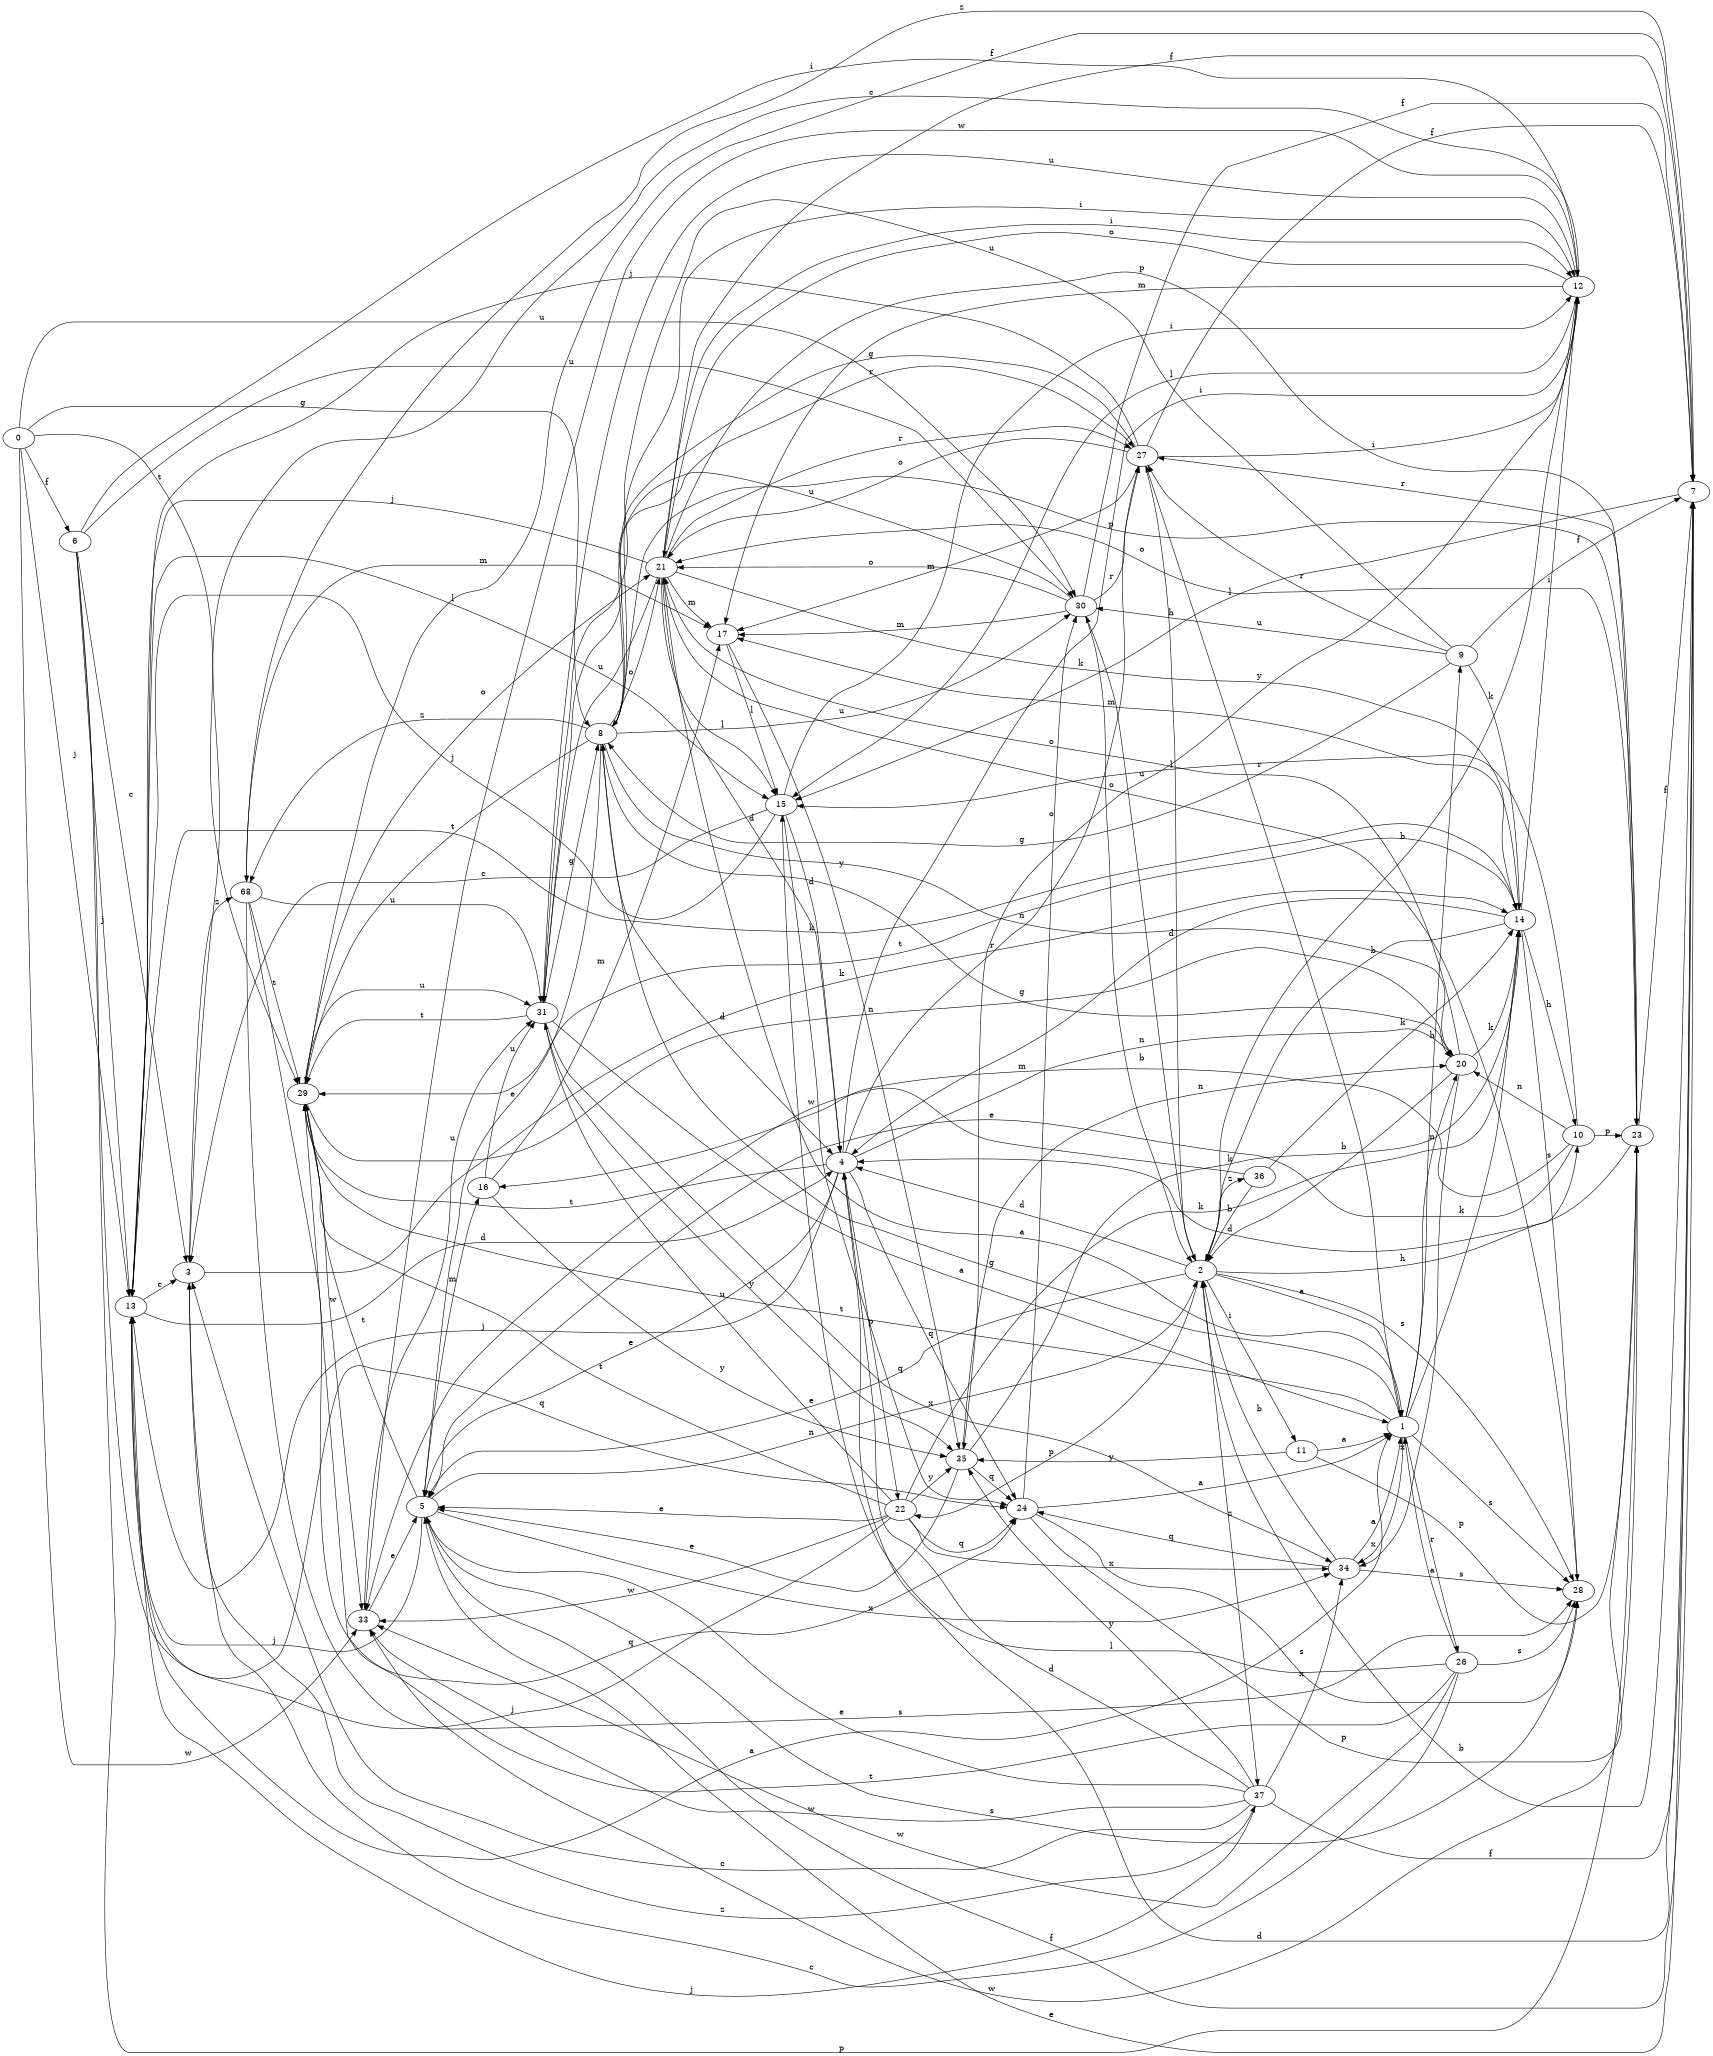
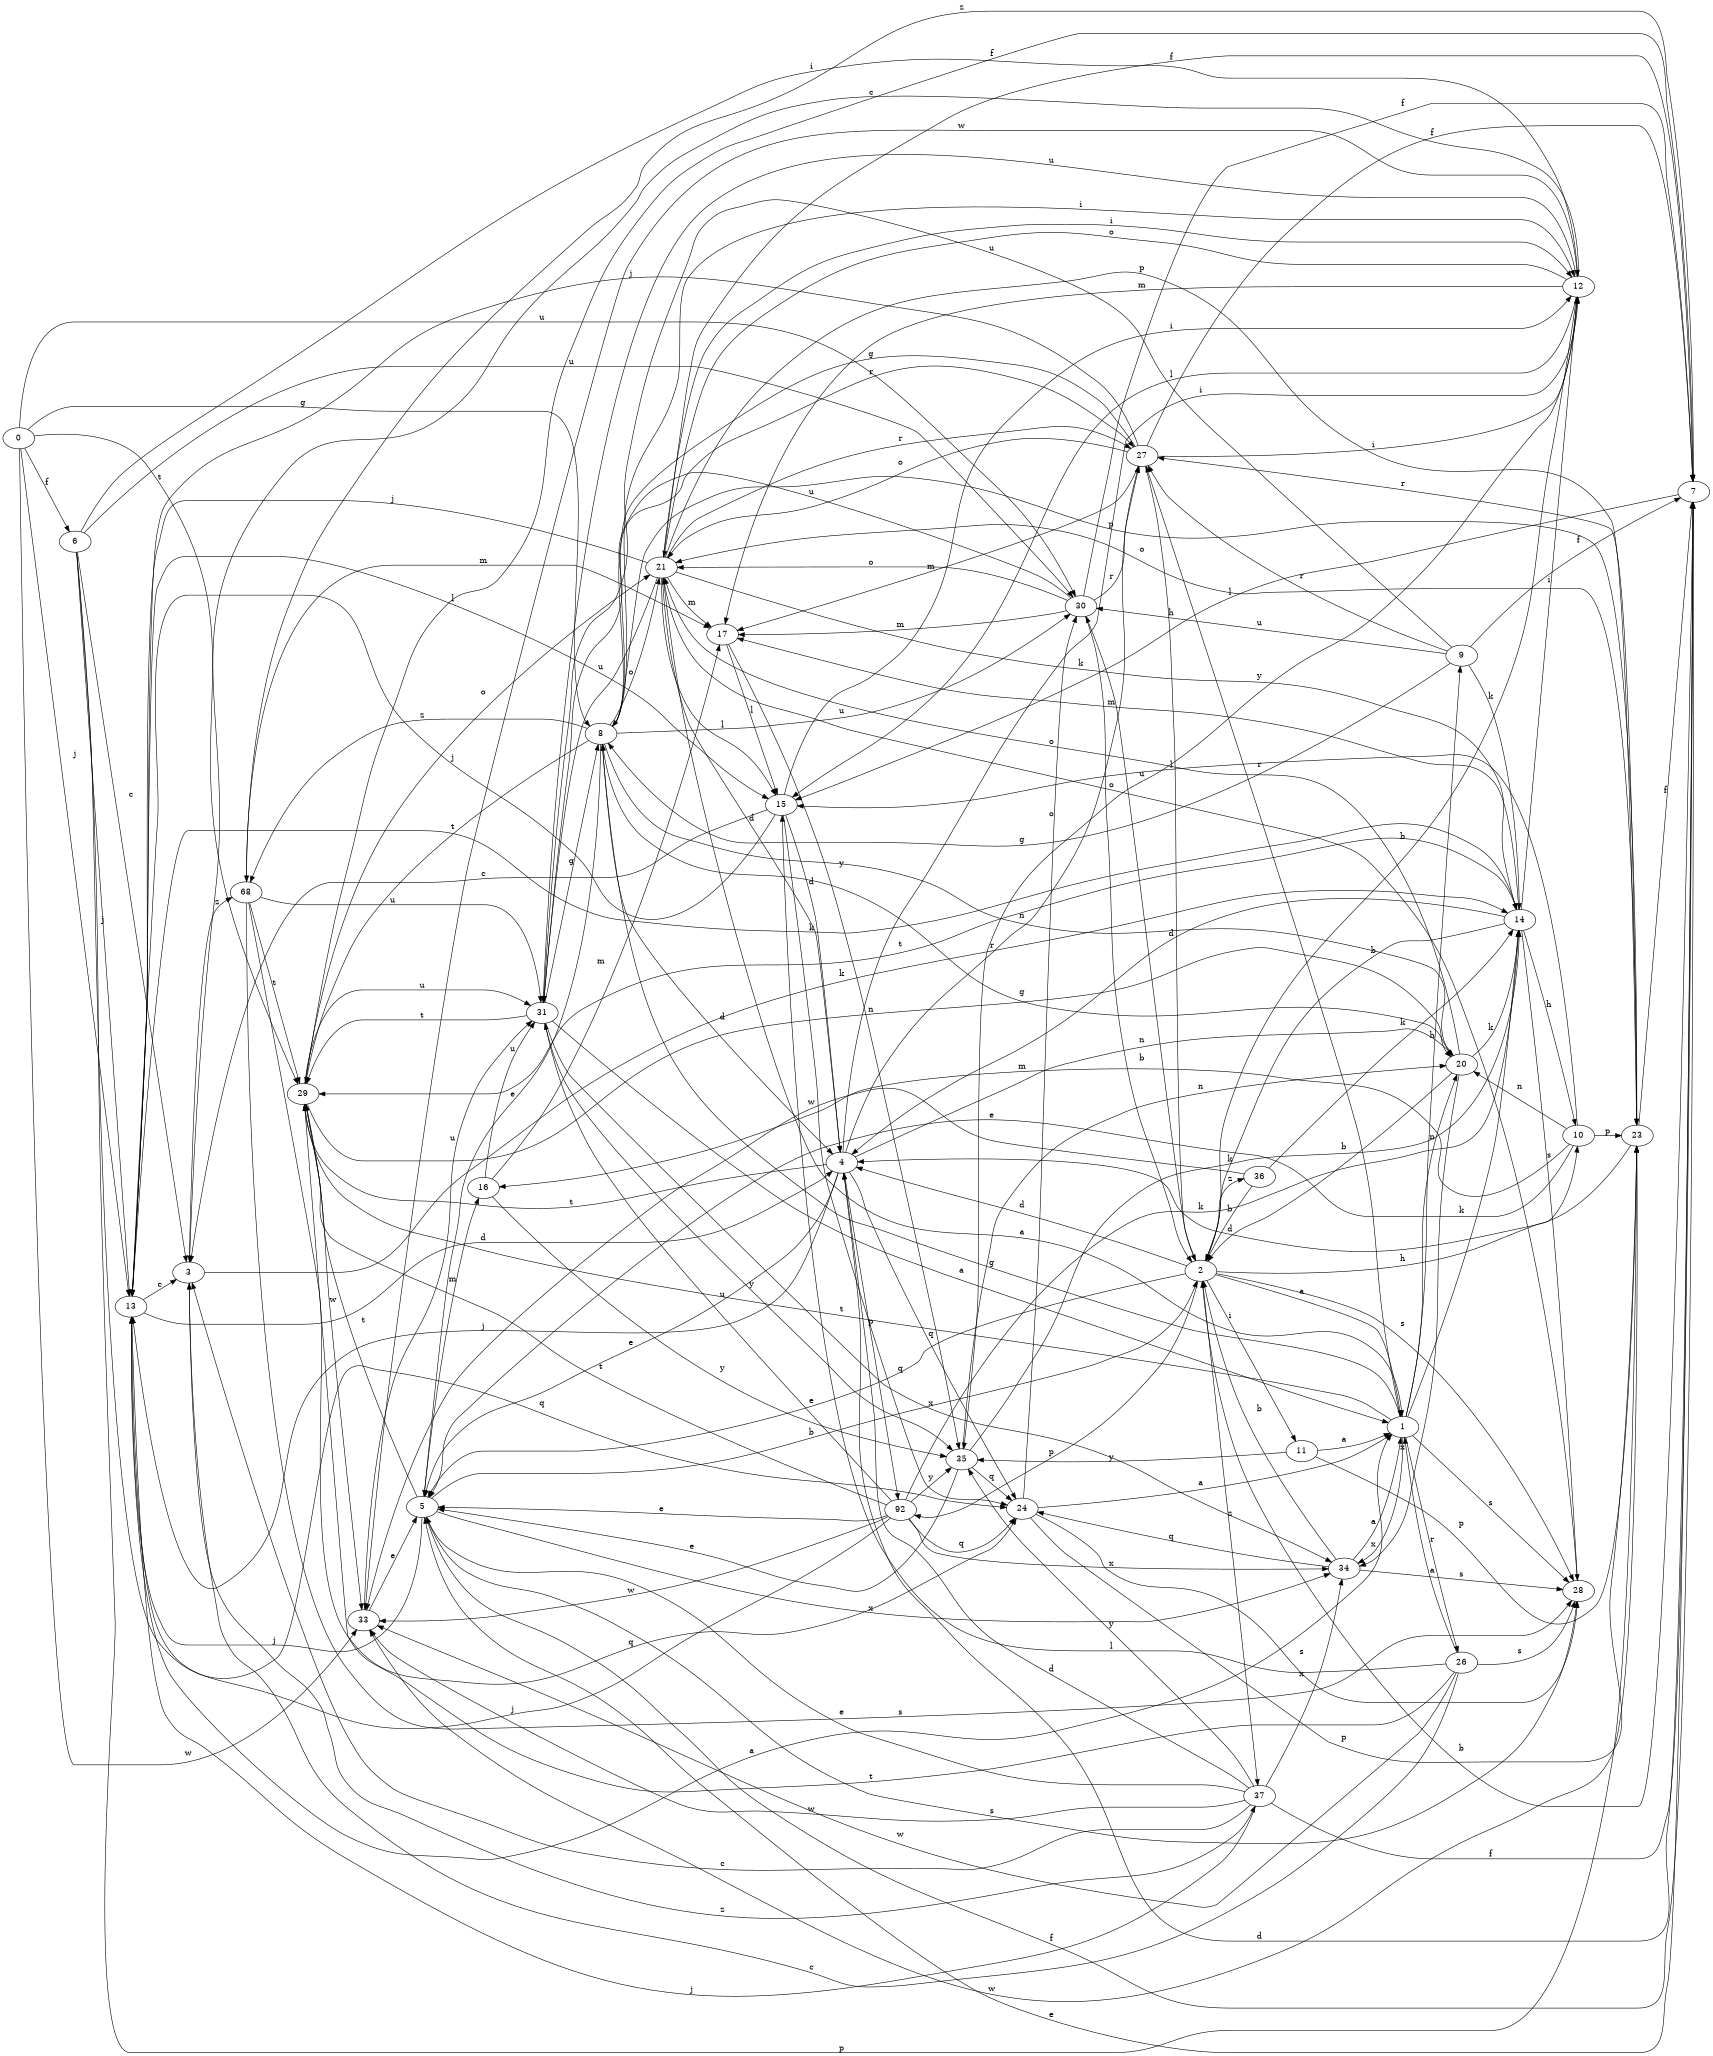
edge "5" -> "2": label "n" -> "b"
node "22": label "22" -> "92"
